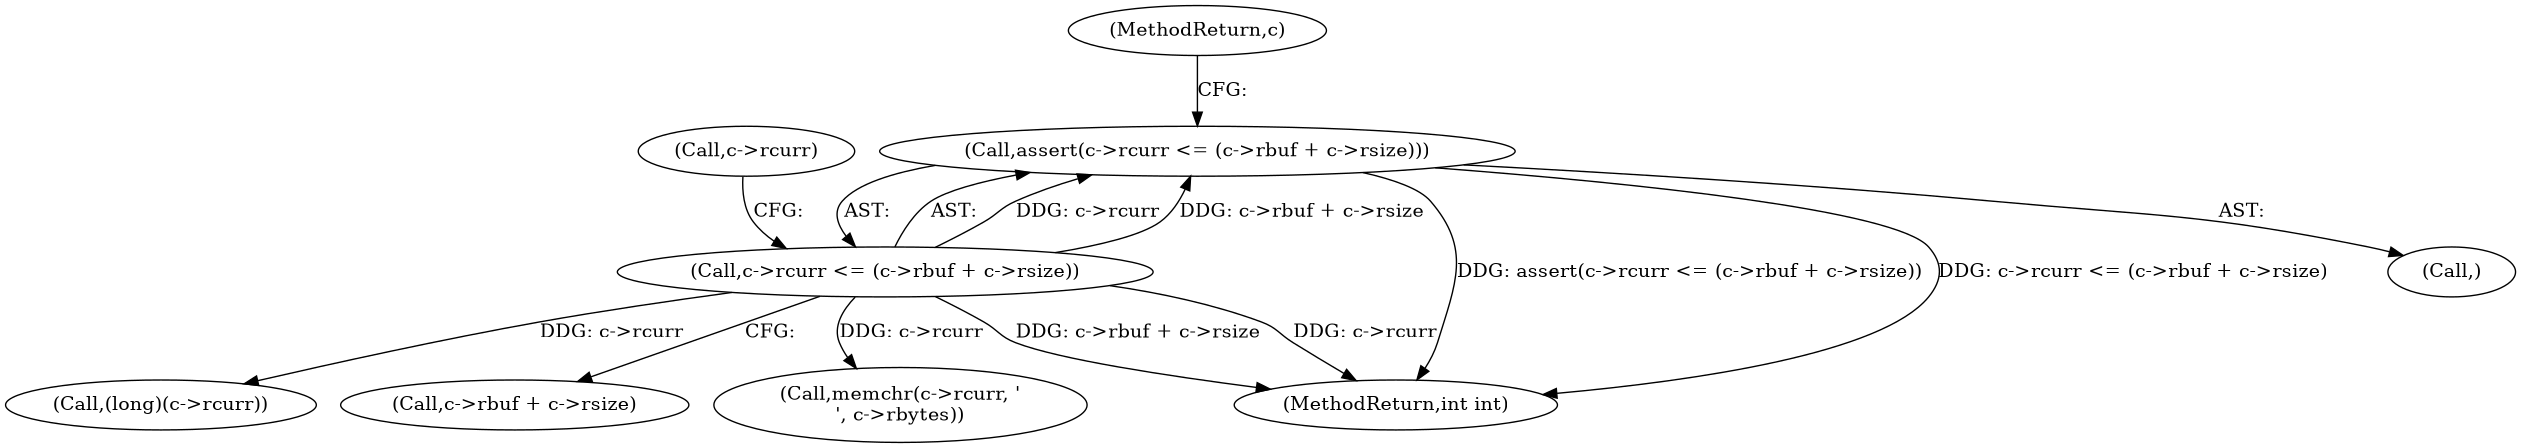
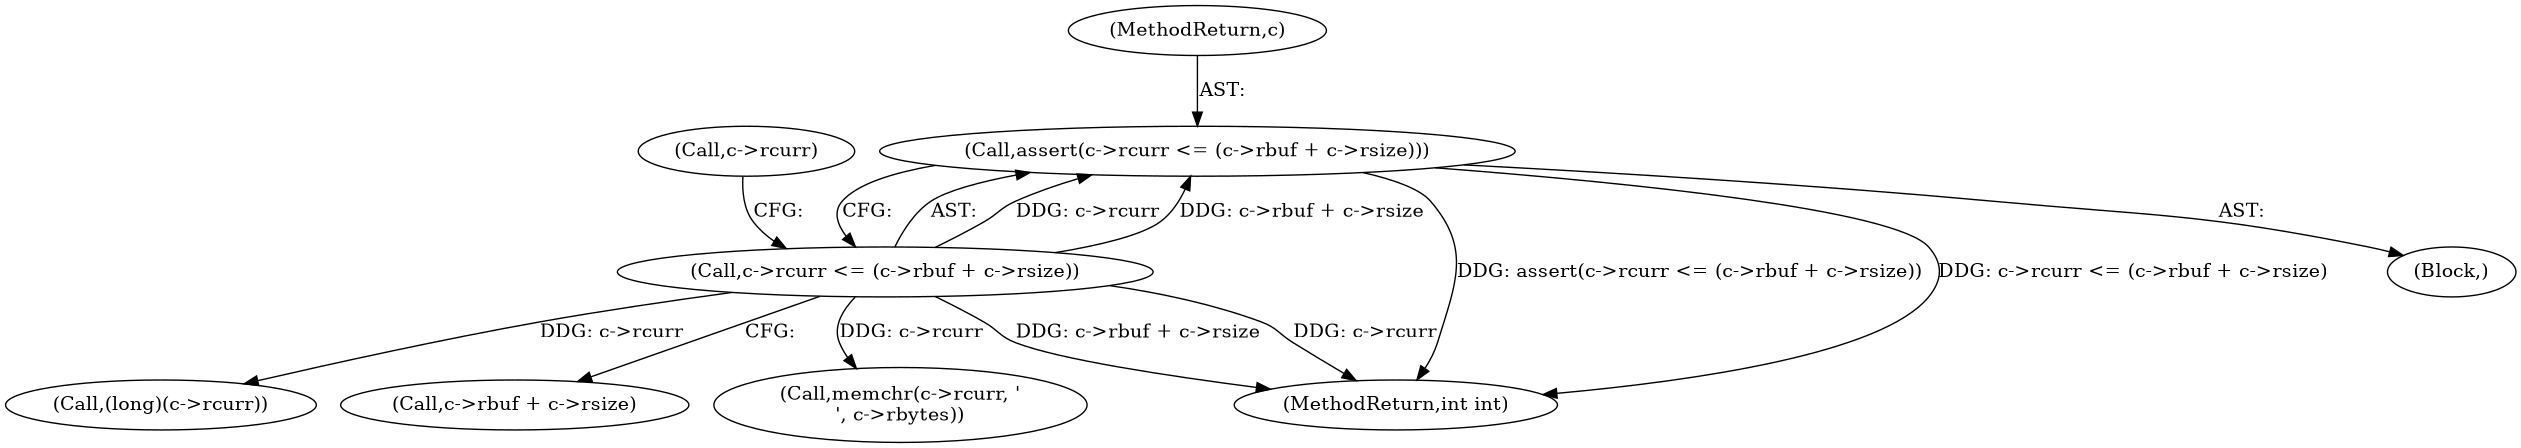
edge "(MethodReturn,c)" -> "(Call,assert(c->rcurr <= (c->rbuf + c->rsize)))": label "CFG: " -> "AST: "
edge "(Call,assert(c->rcurr <= (c->rbuf + c->rsize)))" -> "(Call,c->rcurr <= (c->rbuf + c->rsize))": label "AST: " -> "CFG: "
node "(Call,)": label "(Call,)" -> "(Block,)"
